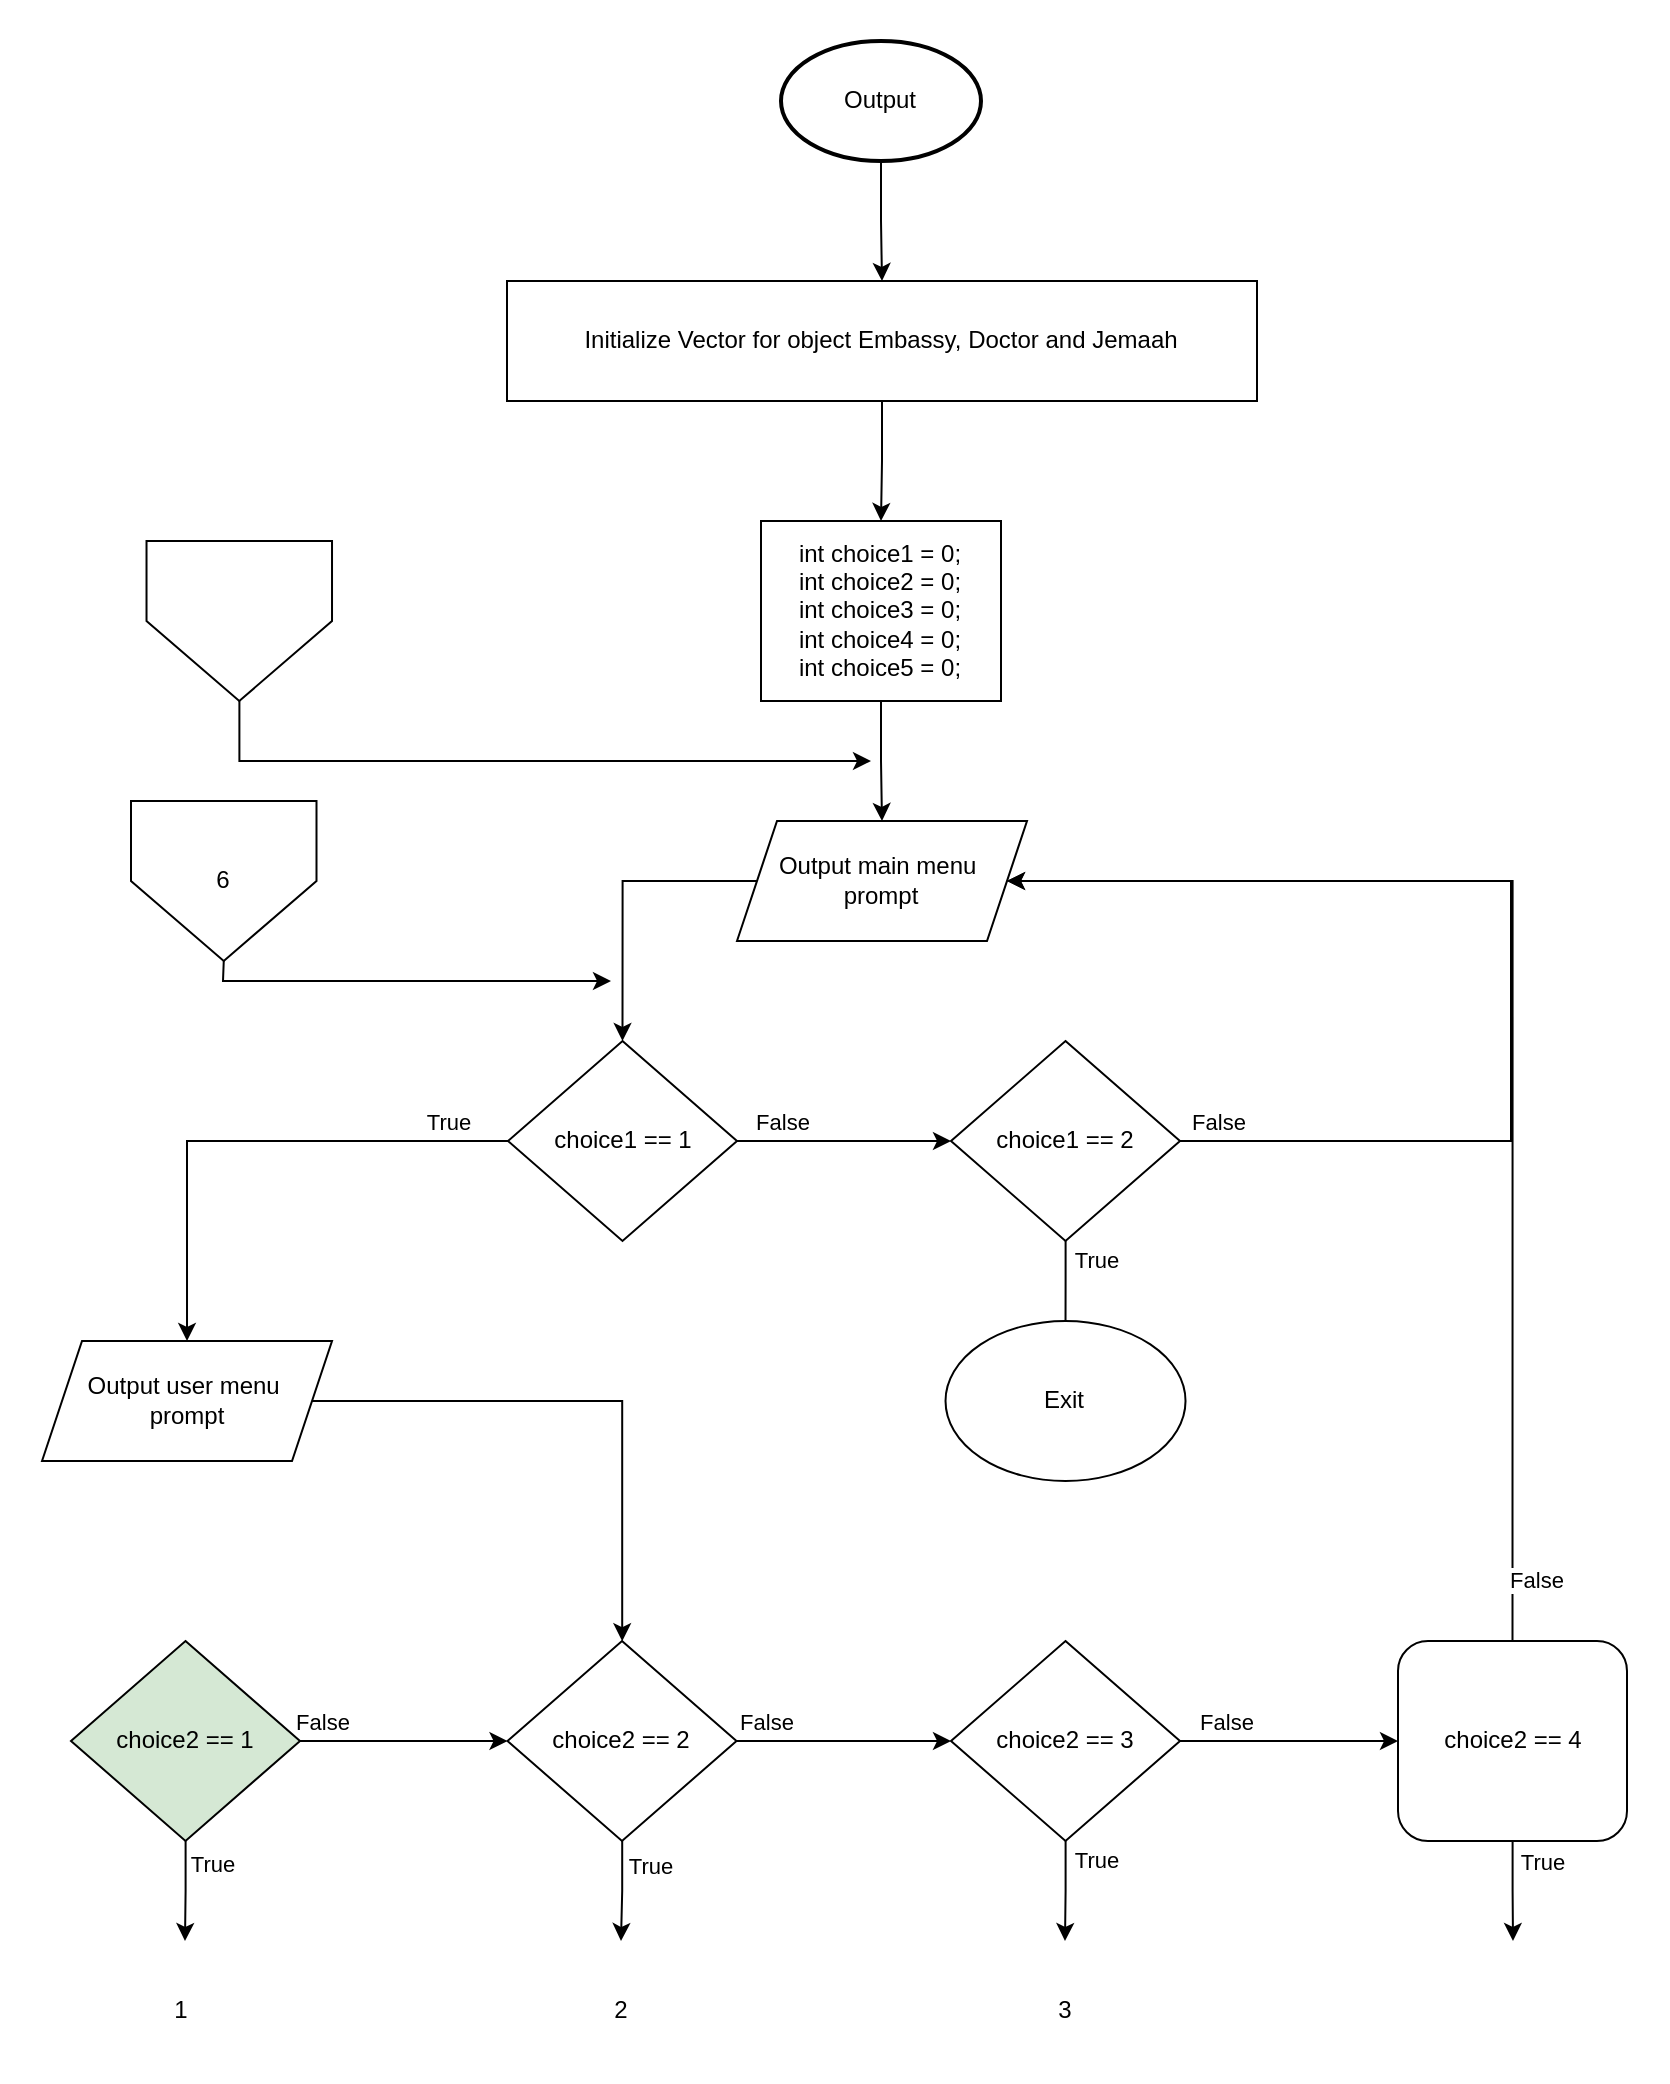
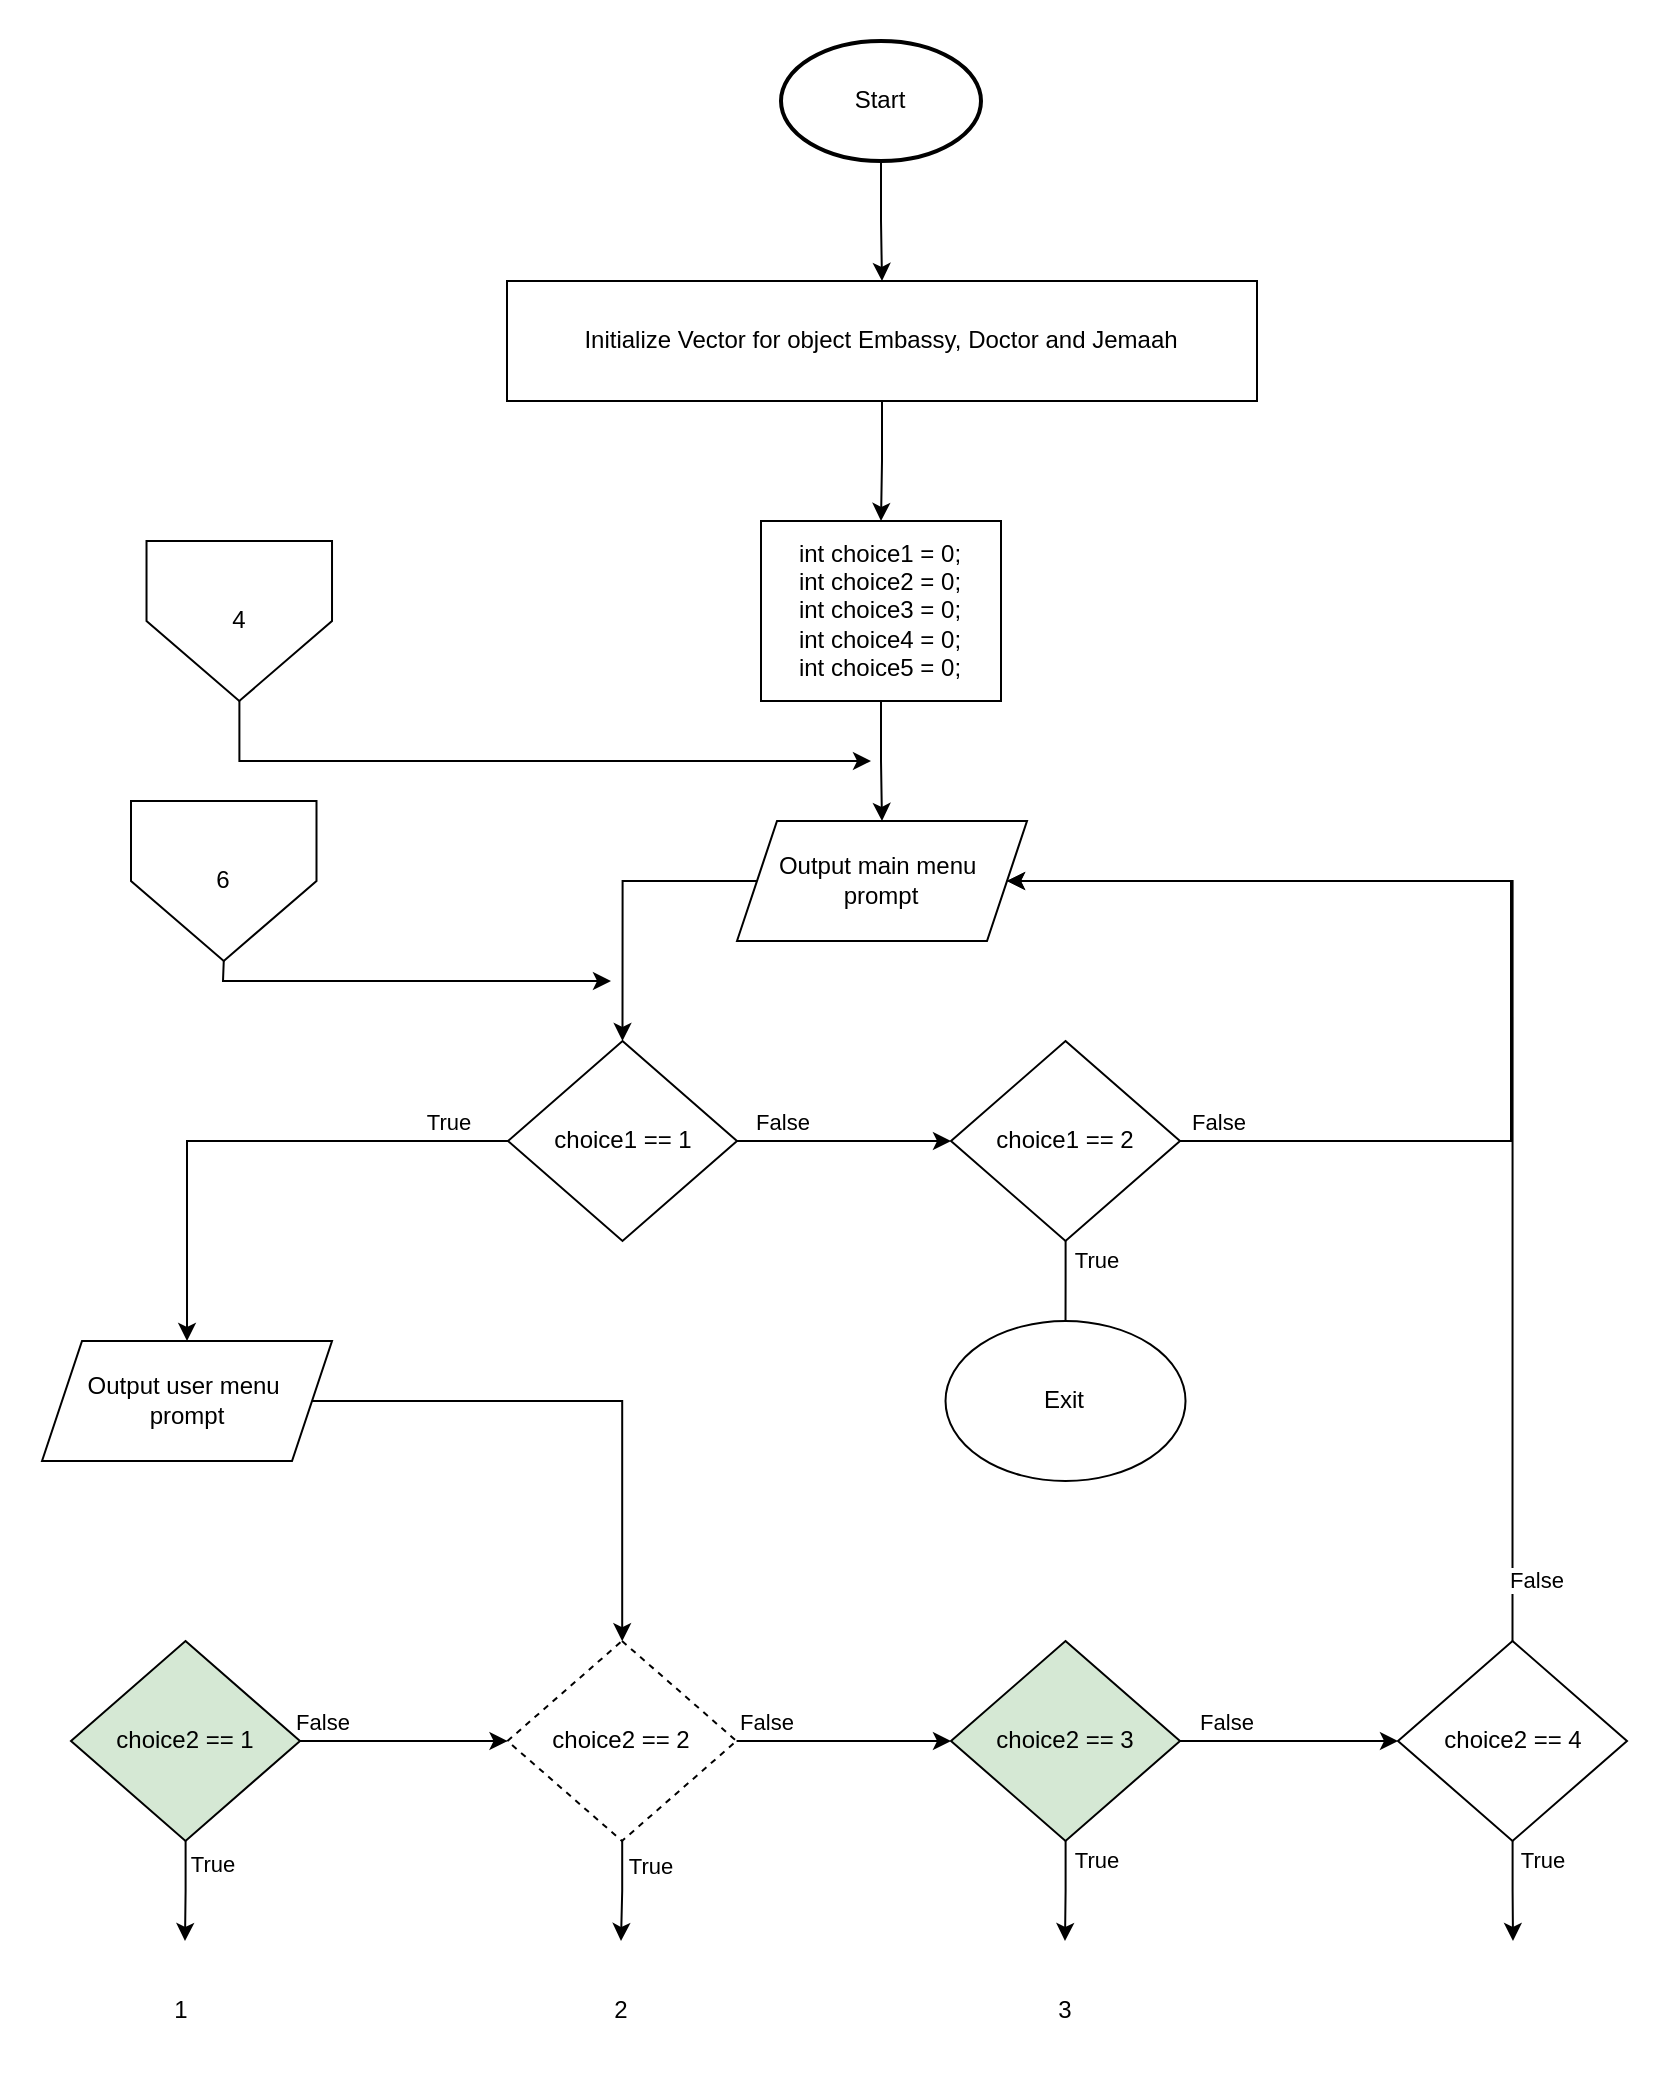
node "Output": label "Output" -> "Start"
node "4": added
node "choice2 == 2": style solid -> dashed
node "choice2 == 3": fillcolor #ffffff -> #d5e8d4
node "choice2 == 4": shape rounded rectangle -> diamond
